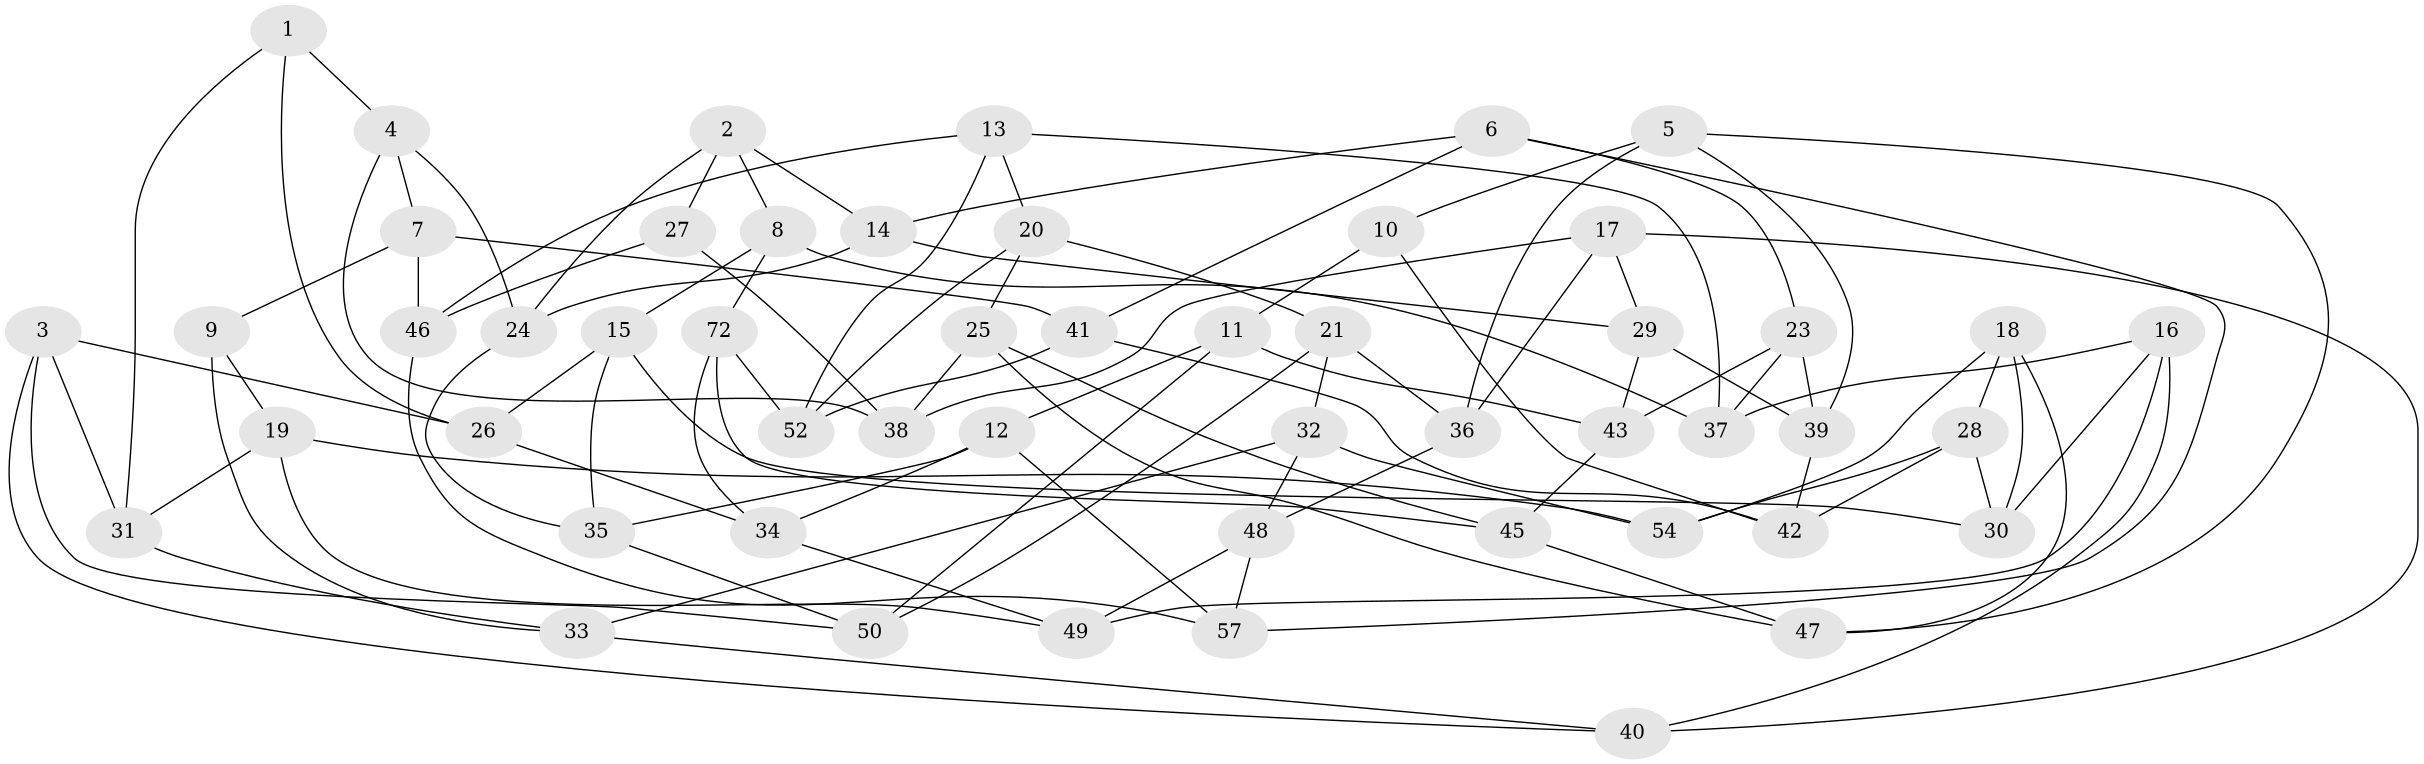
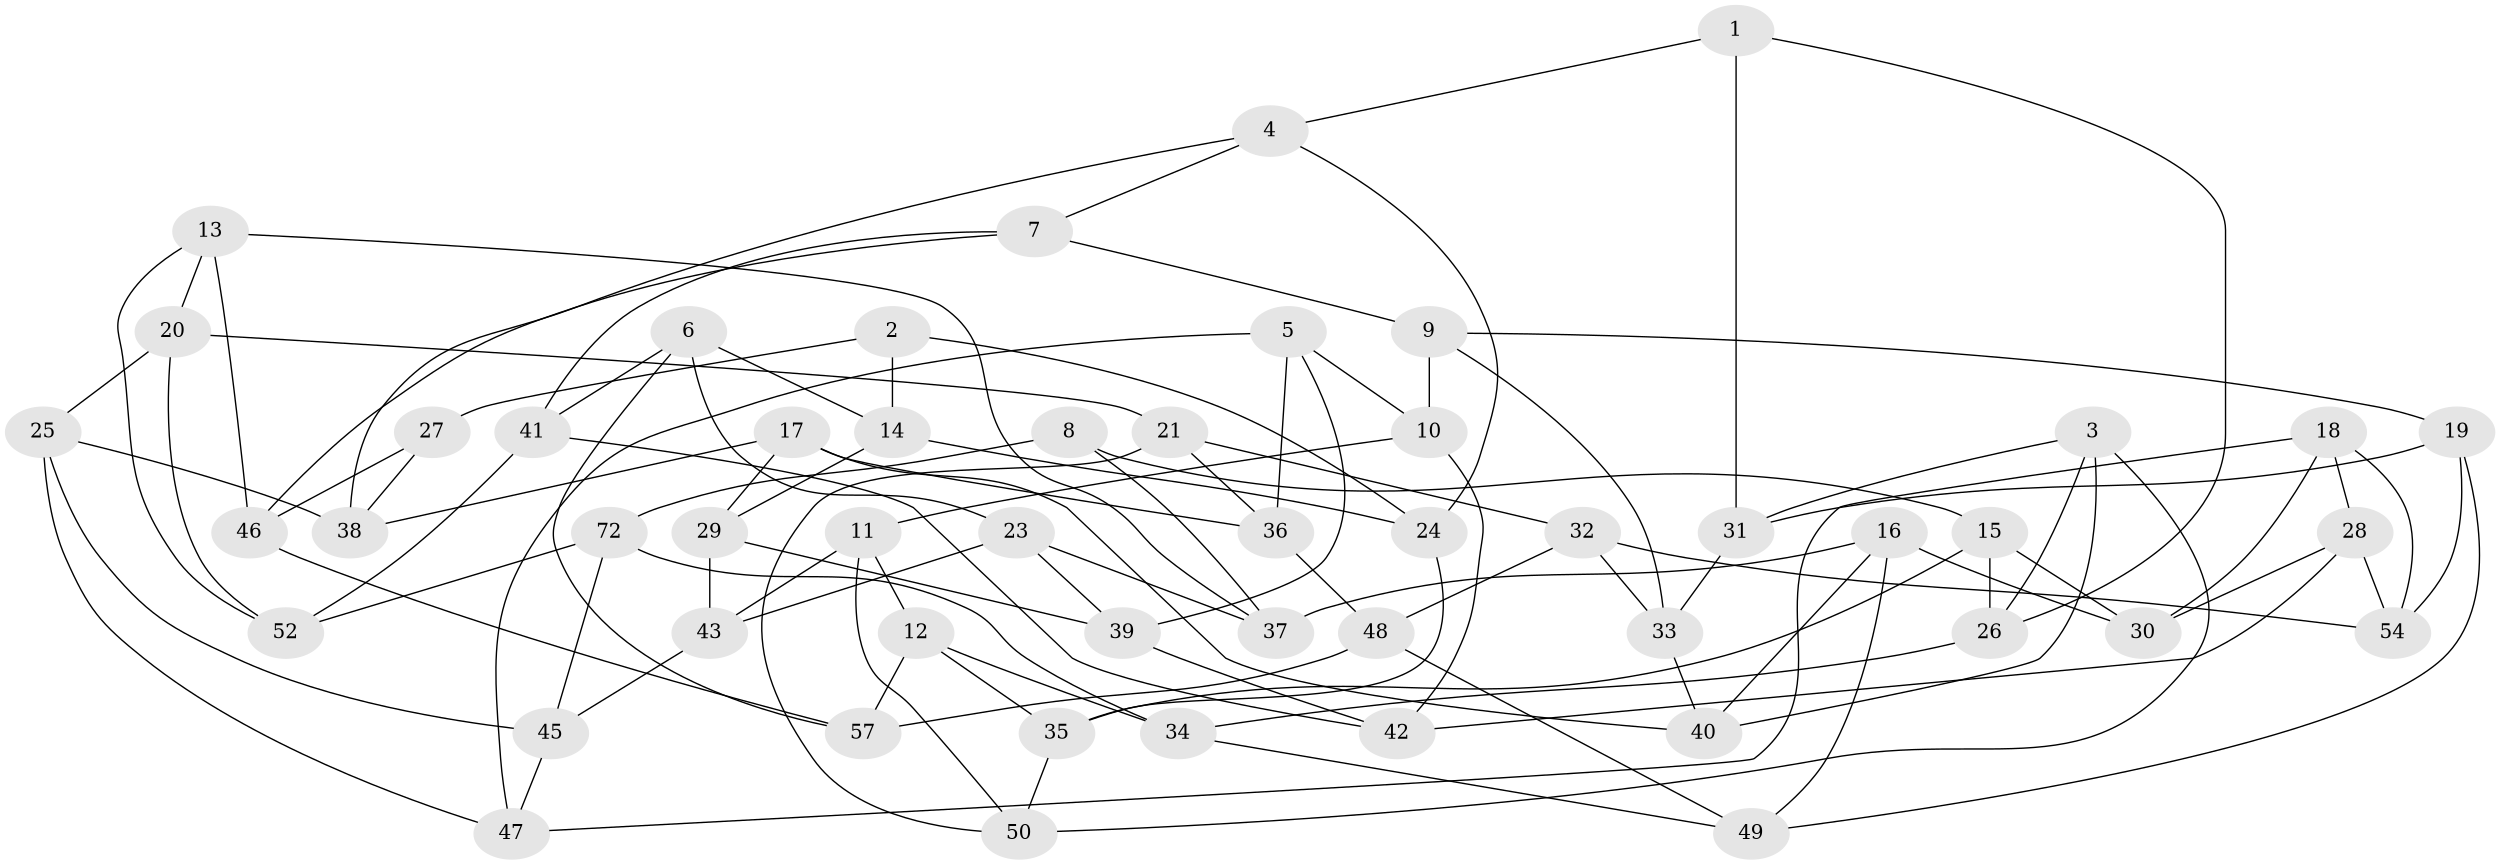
edge "2" -- "8": removed
edge "9" -- "10": added
